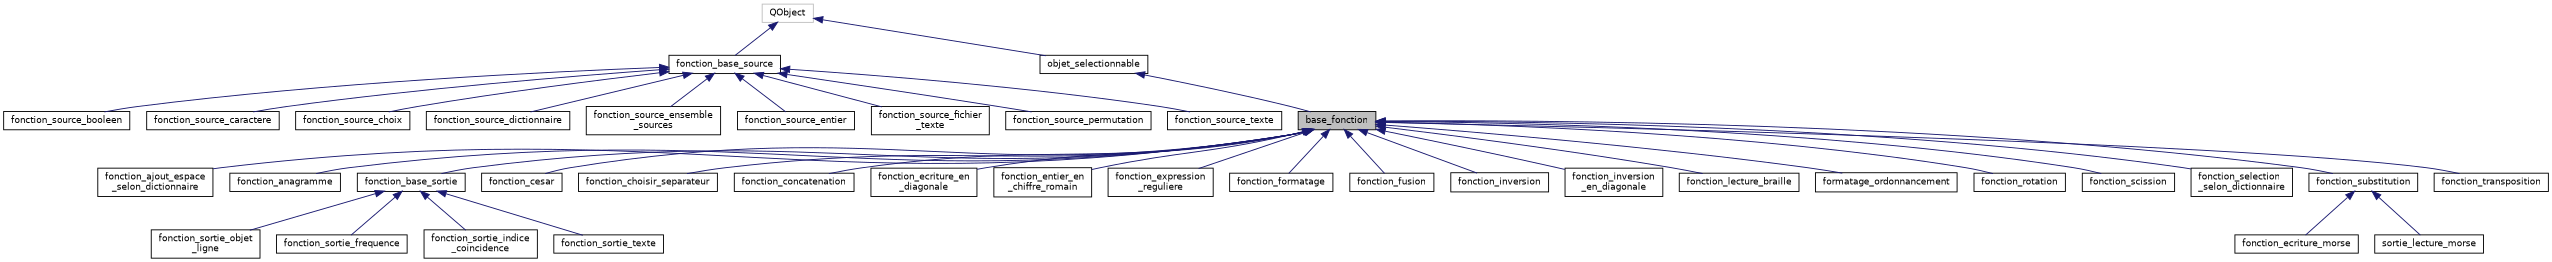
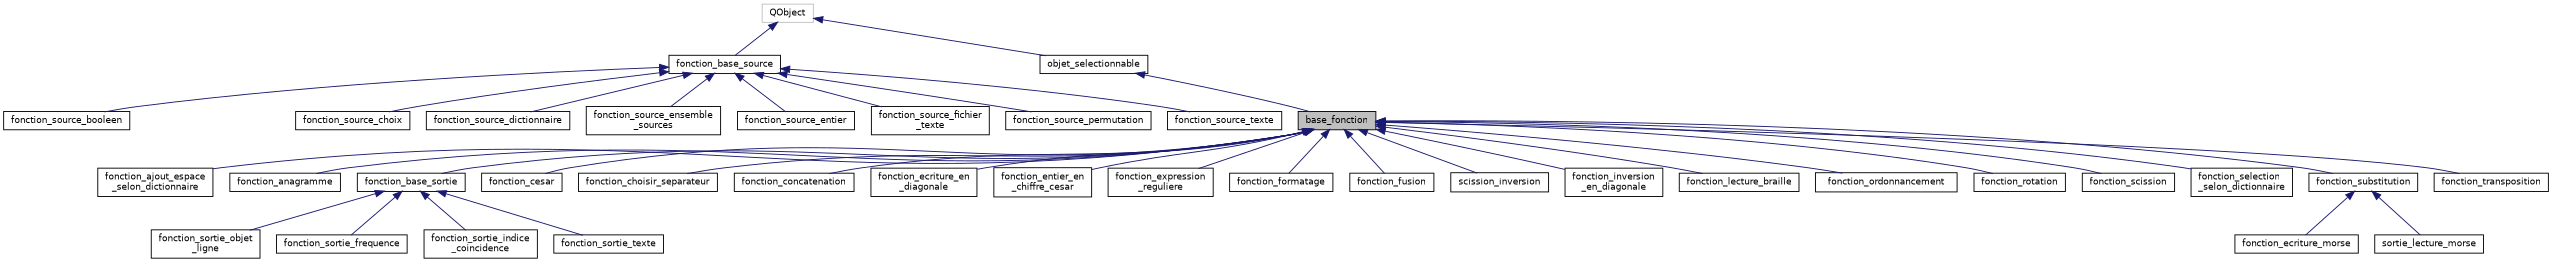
node "fonction_source_caractere": removed
node "fonction_entier_en _chiffre_romain": label "fonction_entier_en _chiffre_romain" -> "fonction_entier_en _chiffre_cesar"
node "fonction_inversion": label "fonction_inversion" -> "scission_inversion"
node "formatage_ordonnancement": label "formatage_ordonnancement" -> "fonction_ordonnancement"
